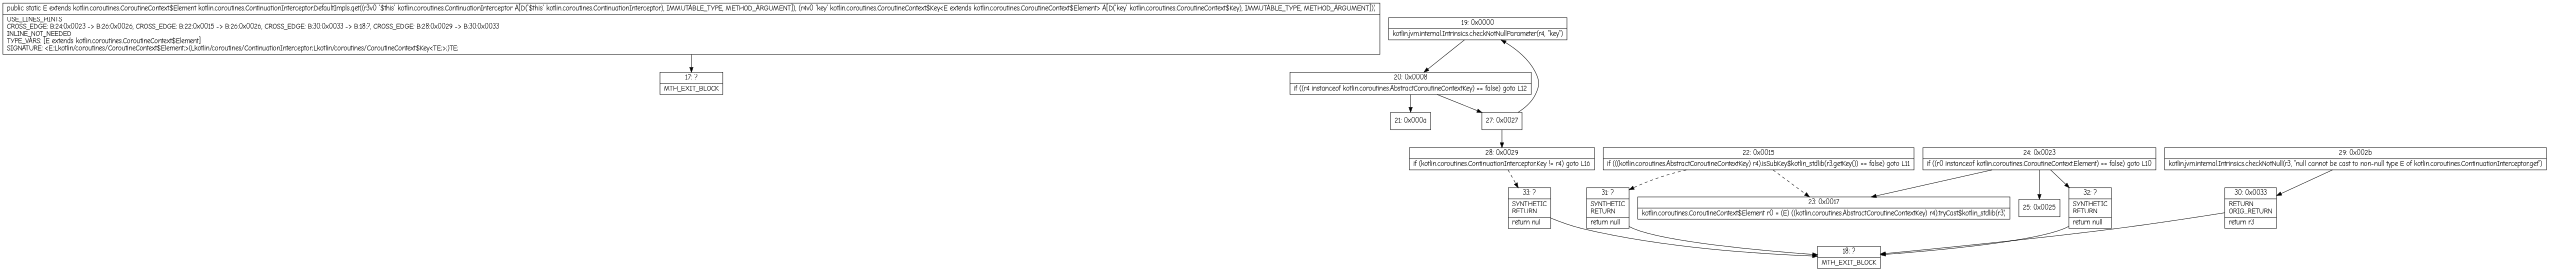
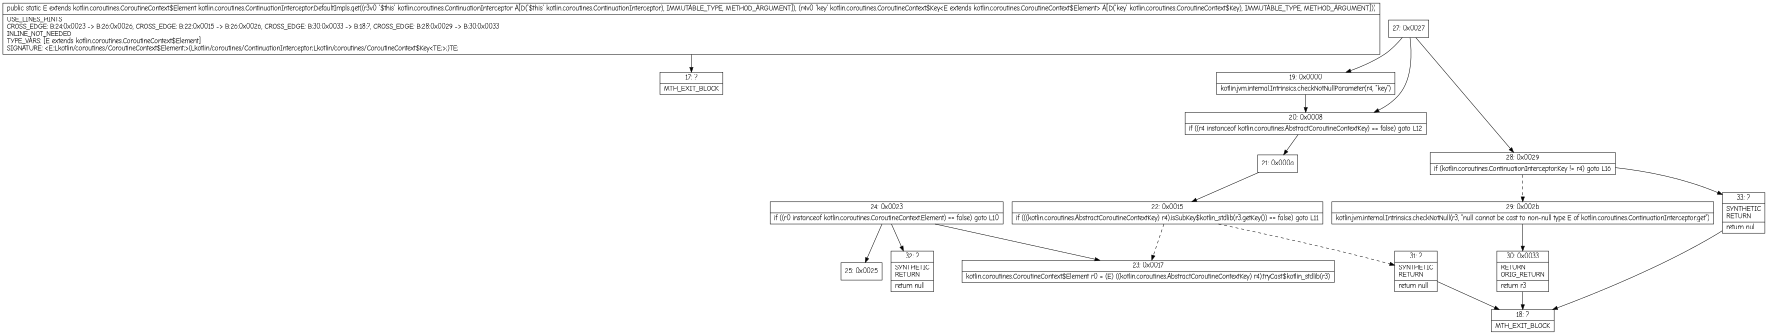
edge "20: 0x0008" -> "27: 0x0027": reversed
edge "28: 0x0029" -> "33: ?": style dashed -> solid
edge "21: 0x000a" -> "22: 0x0015": added
edge "28: 0x0029" -> "29: 0x002b": added
edge "32: ?" -> "18: ?": removed
